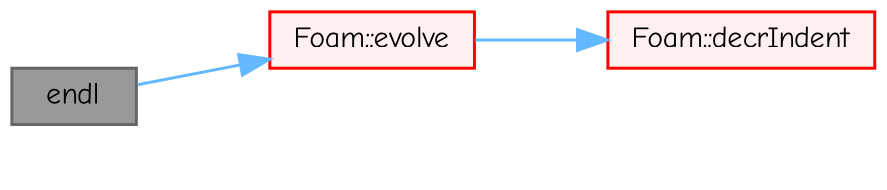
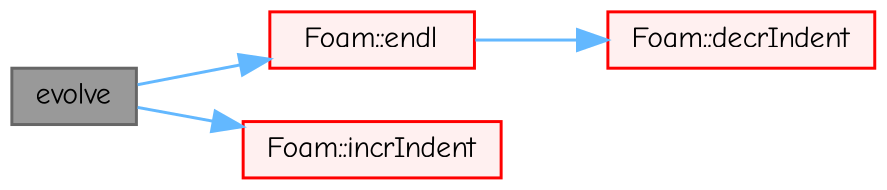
node "Foam::evolve": label "Foam::evolve" -> "Foam::endl"
node "endl": label "endl" -> "evolve"
node "Foam::incrIndent": added
